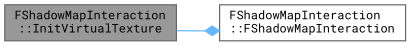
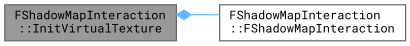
edge "FShadowMapInteraction ::InitVirtualTexture" -> "FShadowMapInteraction ::FShadowMapInteraction": reversed
